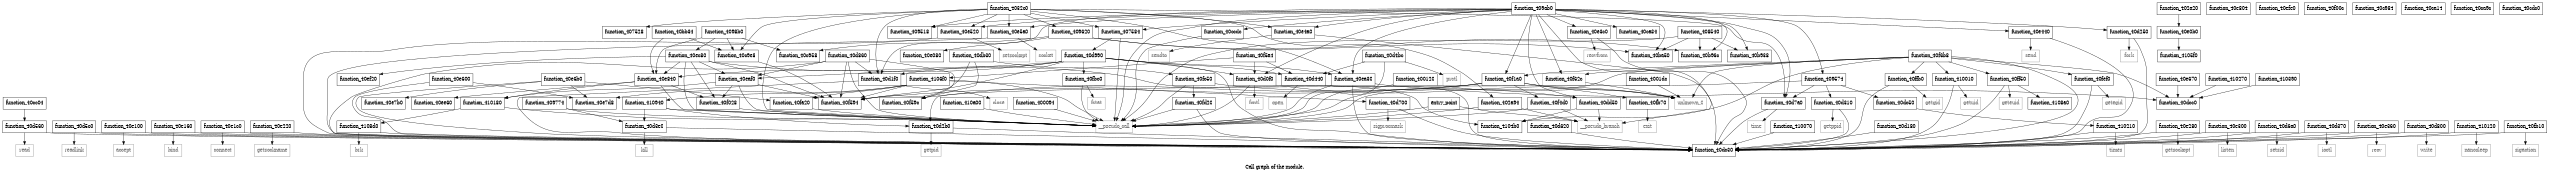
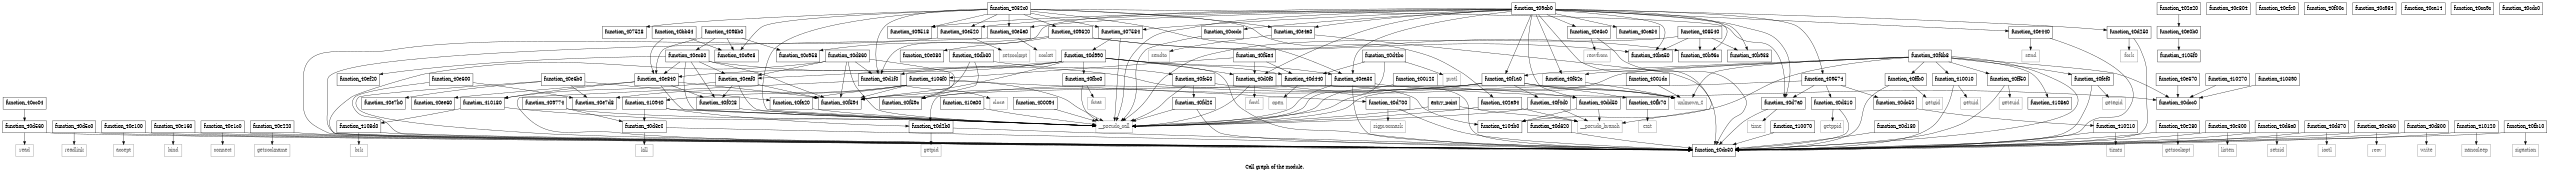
edge "function_40c9e8" -> "function_40f594": now "function_40e840" -> "function_40f594"
edge "function_40ff50" -> "function_4108a0": now "function_40f6b8" -> "function_4108a0"
